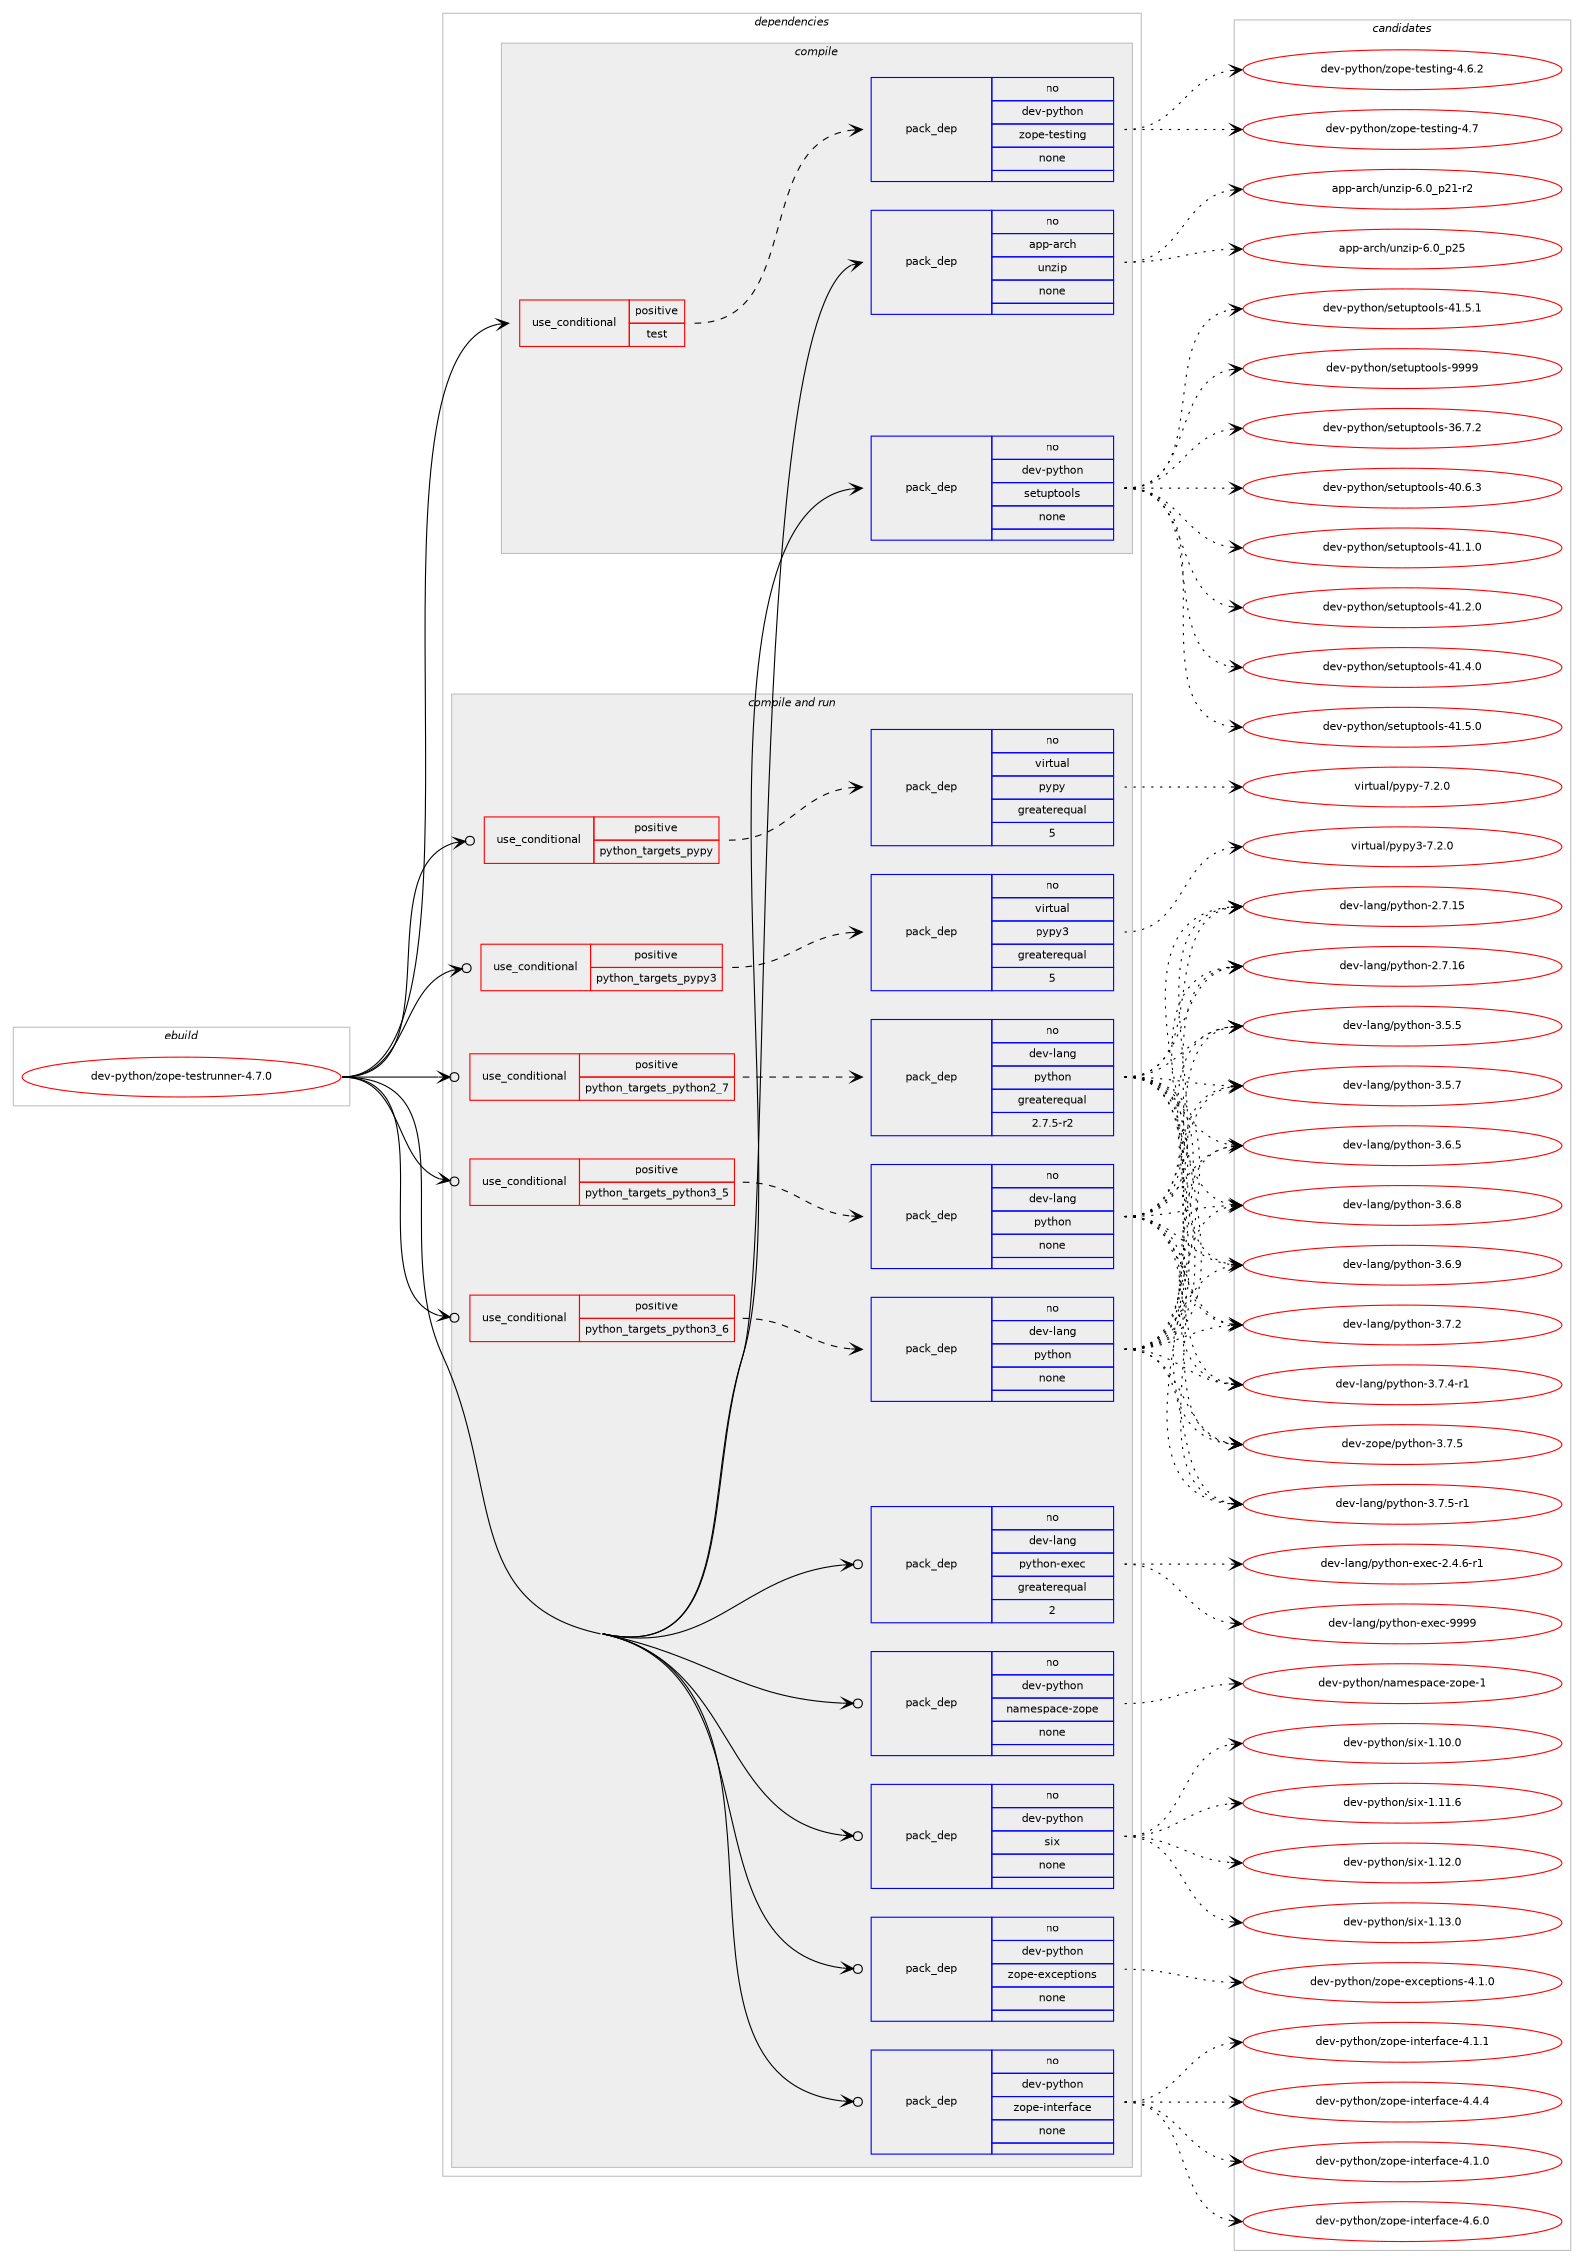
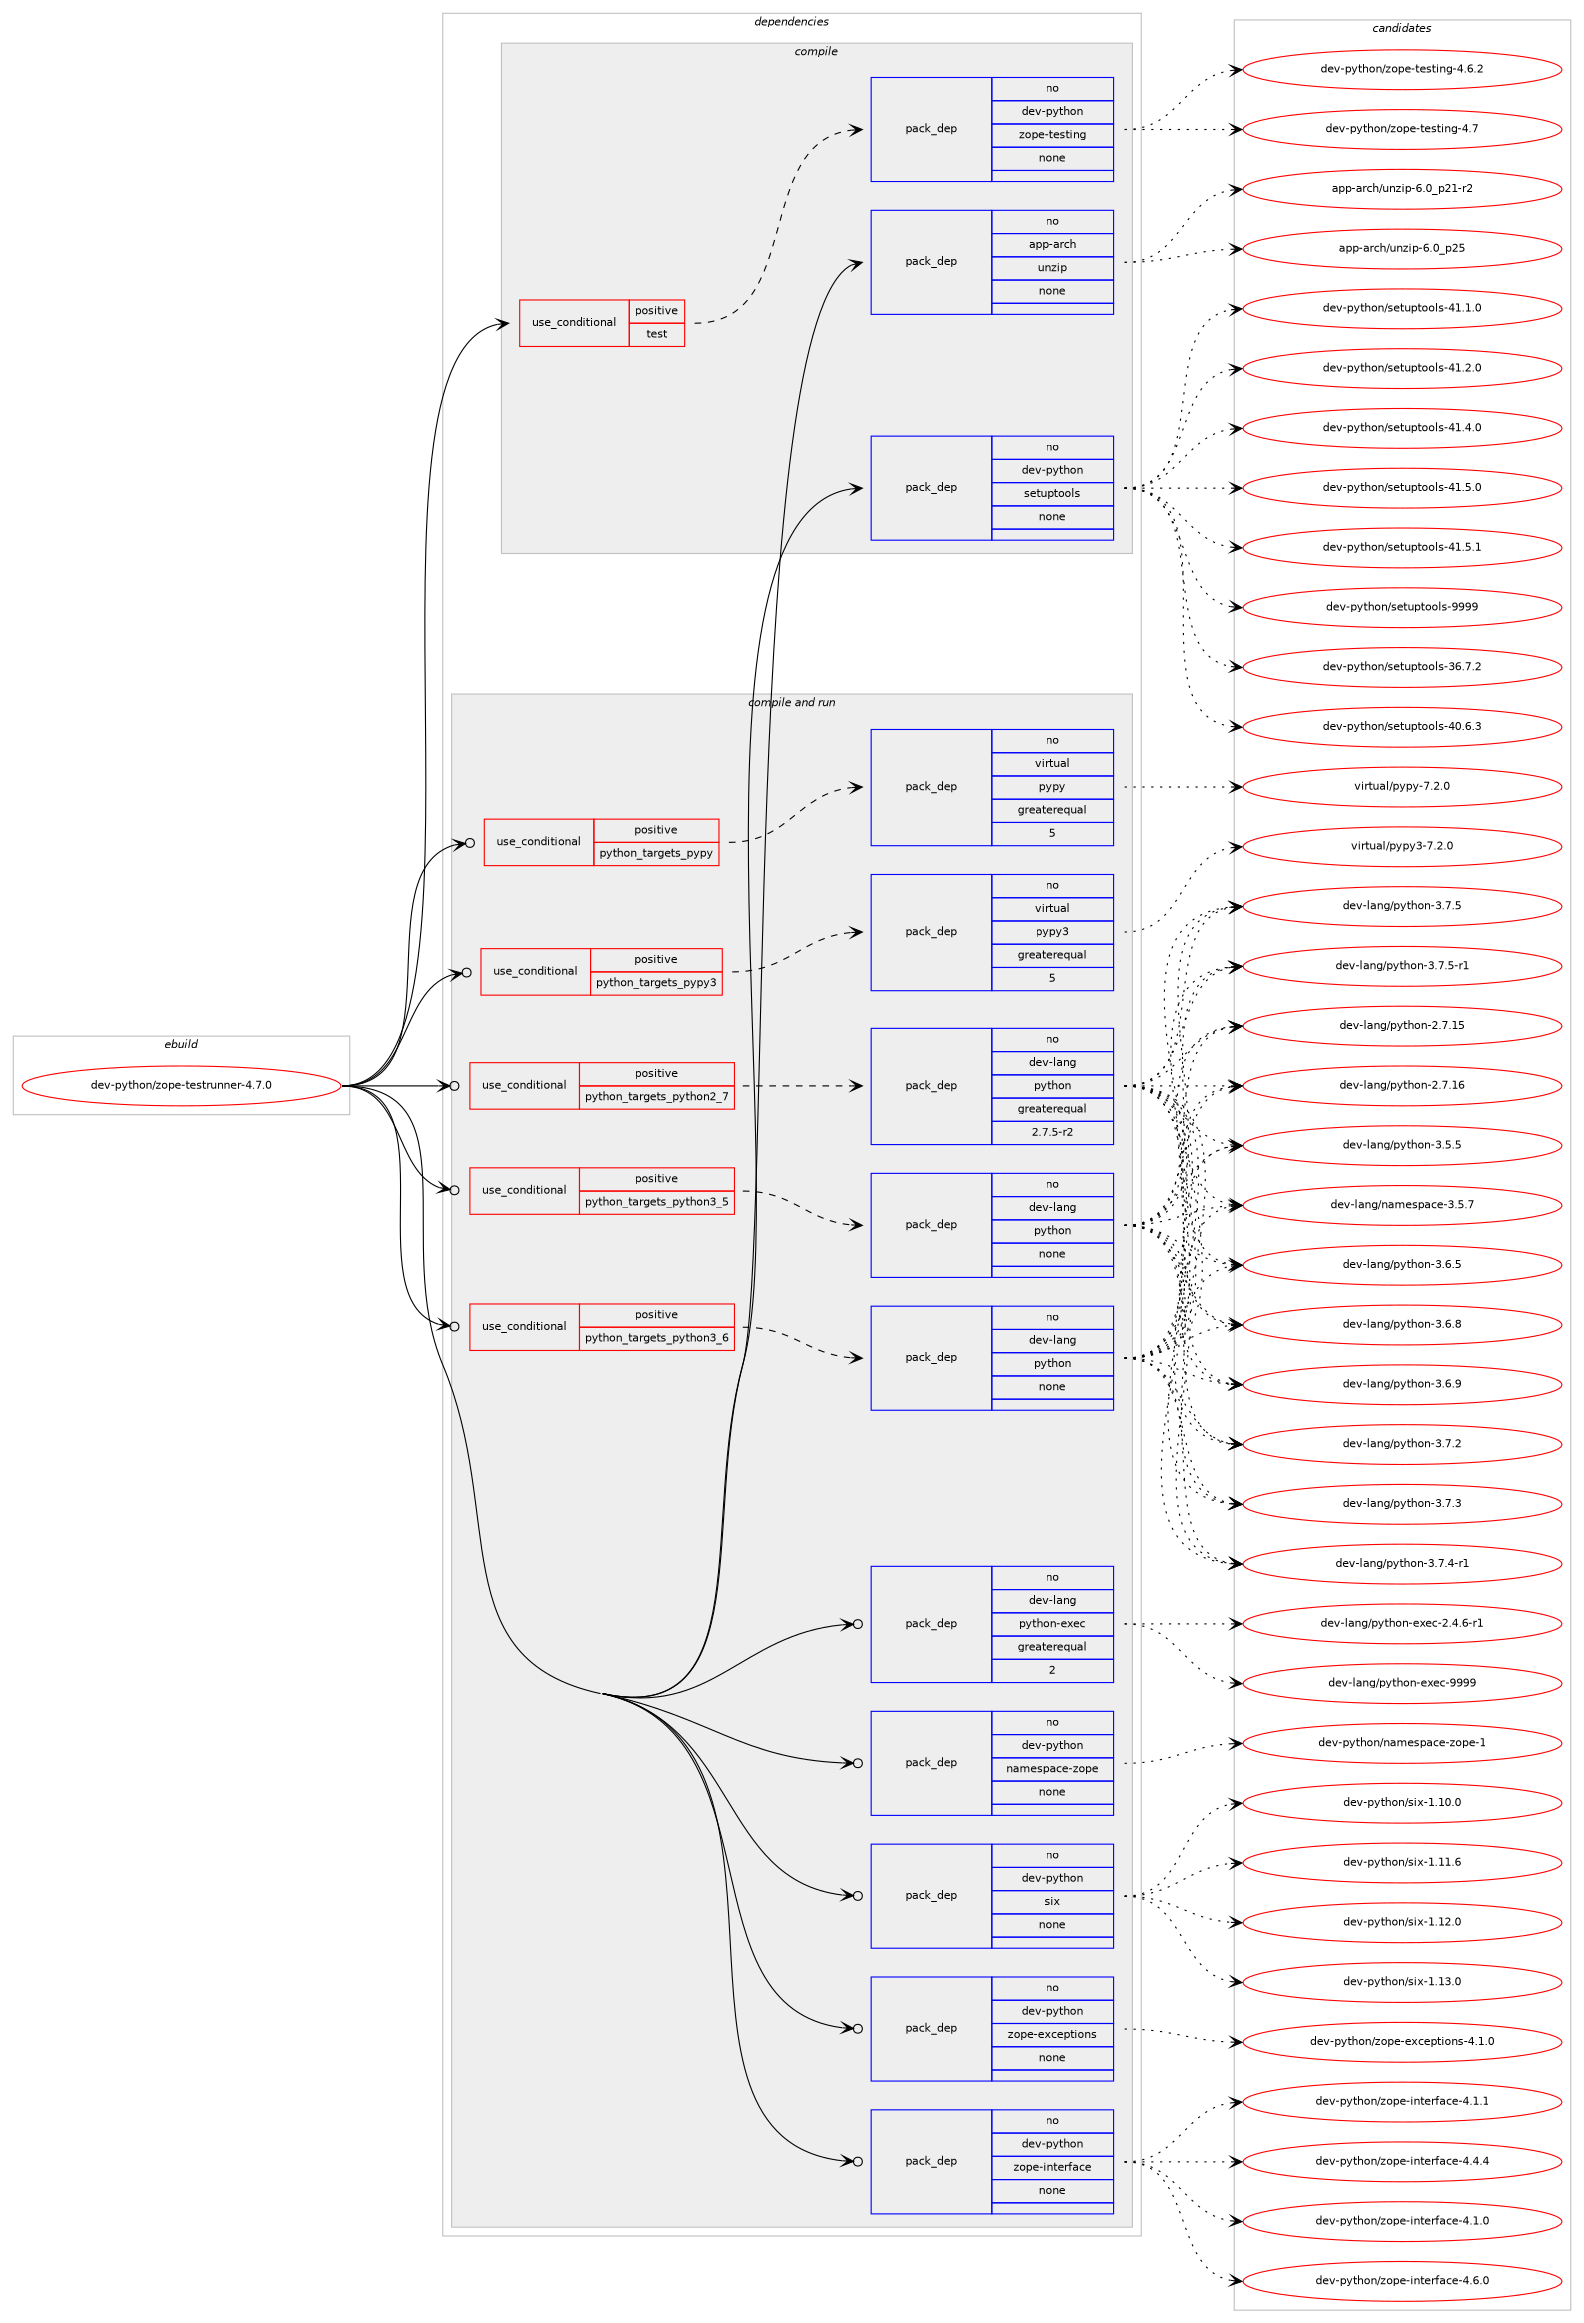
node "dev-lang/python-3.5.7": label "dev-lang/python-3.5.7" -> "dev-lang/namespace-3.5.7"
node "dev-zope/python-3.7.5": label "dev-zope/python-3.7.5" -> "dev-lang/python-3.7.5"
node "dev-lang/python-3.7.3": added
